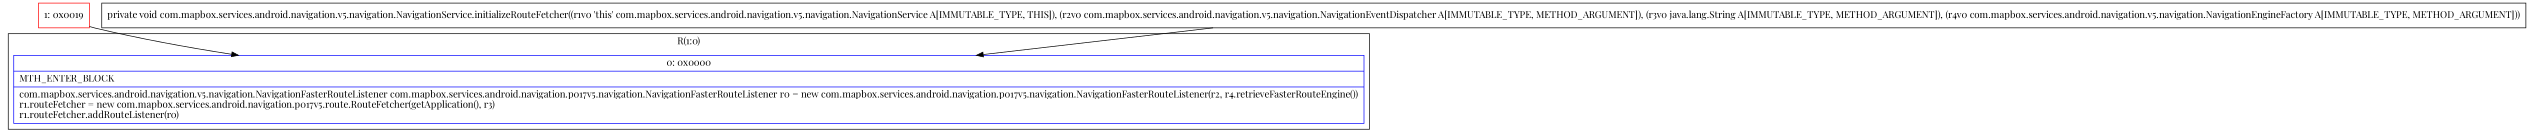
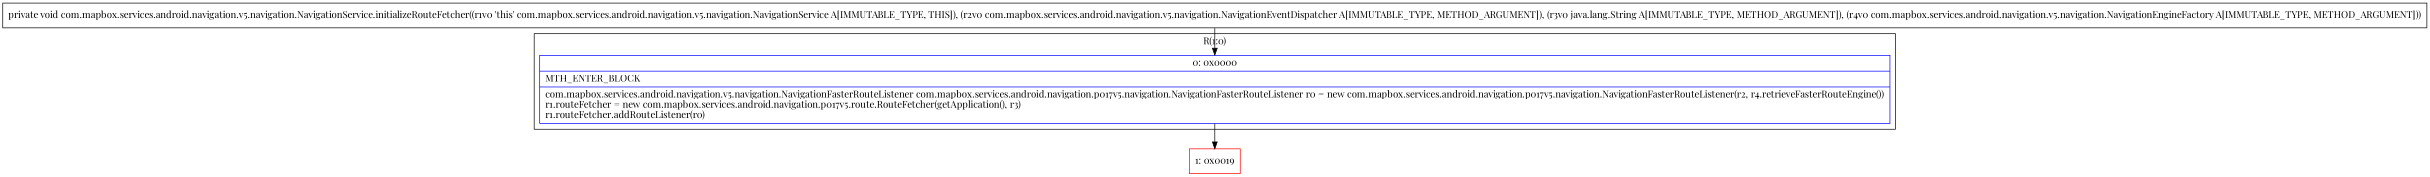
edge "1: 0x0019" -> "0: 0x0000": reversed
